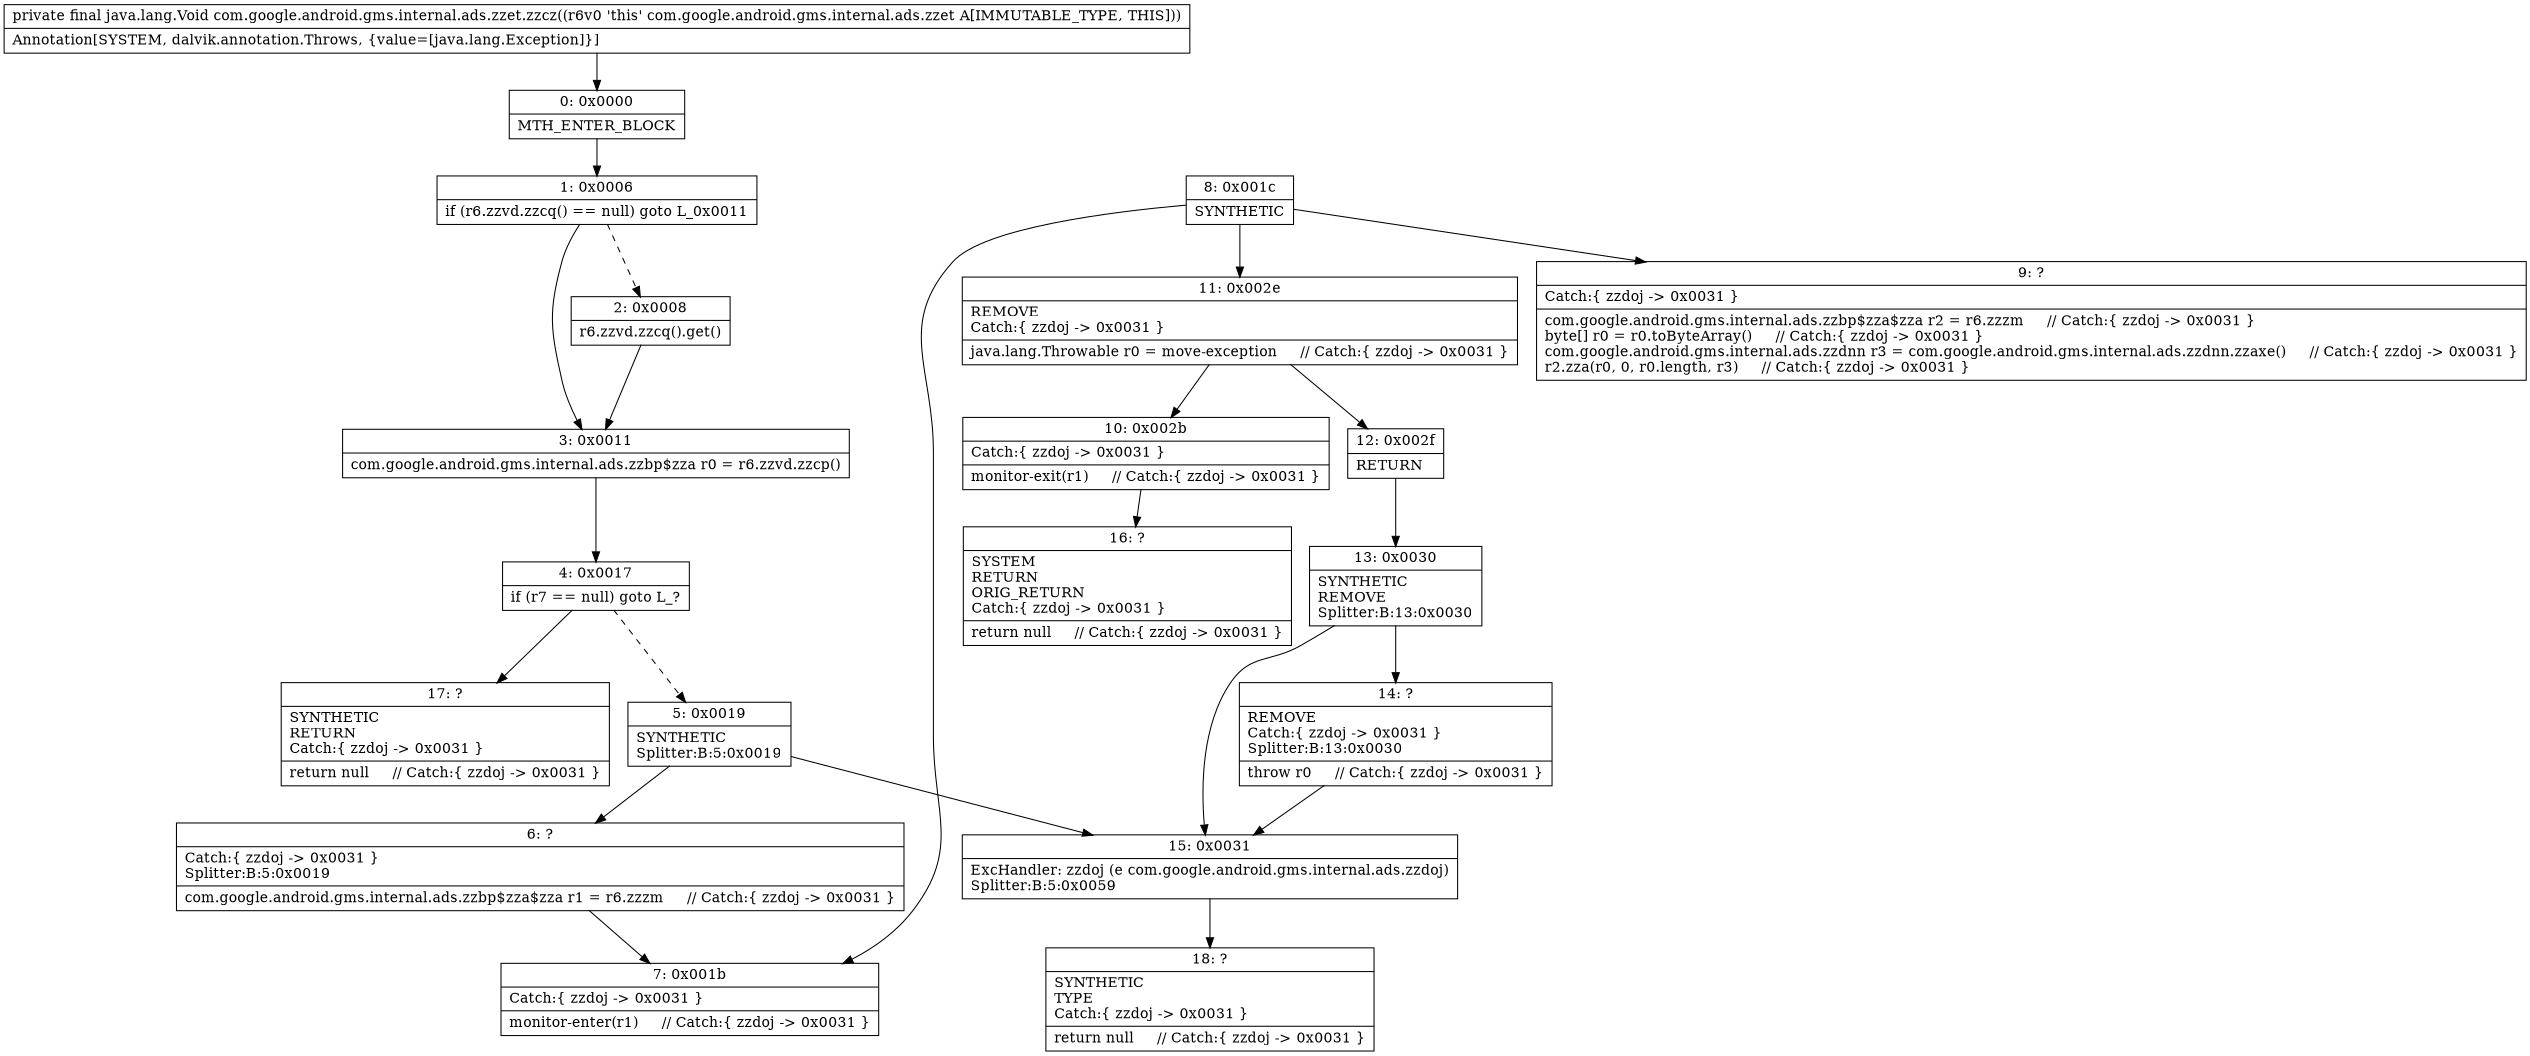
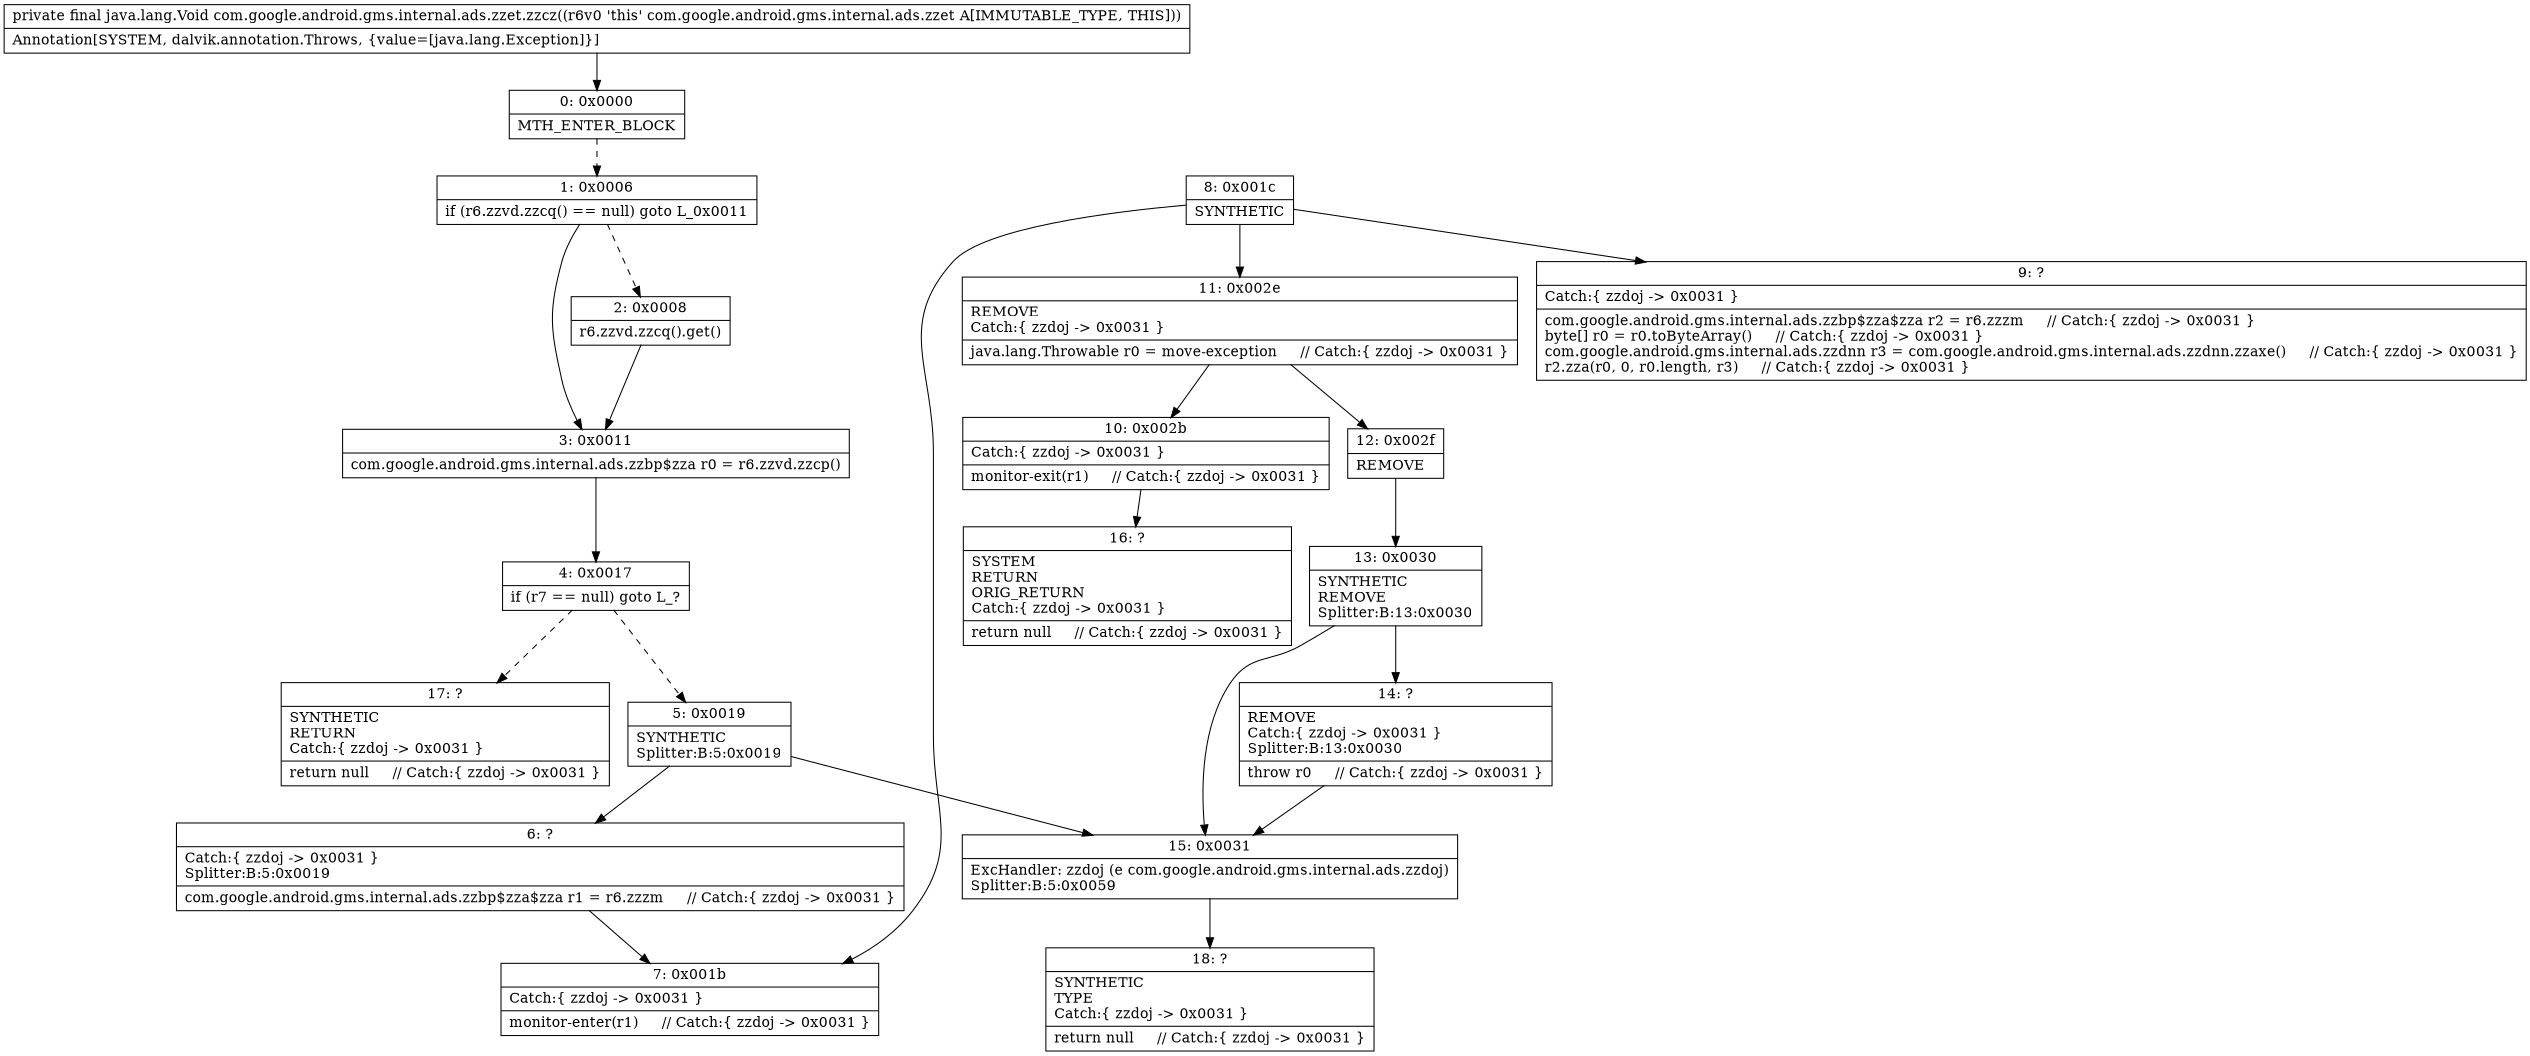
edge "0: 0x0000" -> "1: 0x0006": style solid -> dashed
node "12: 0x002f": text "RETURN" -> "REMOVE"
edge "4: 0x0017" -> "17: ?": style solid -> dashed
